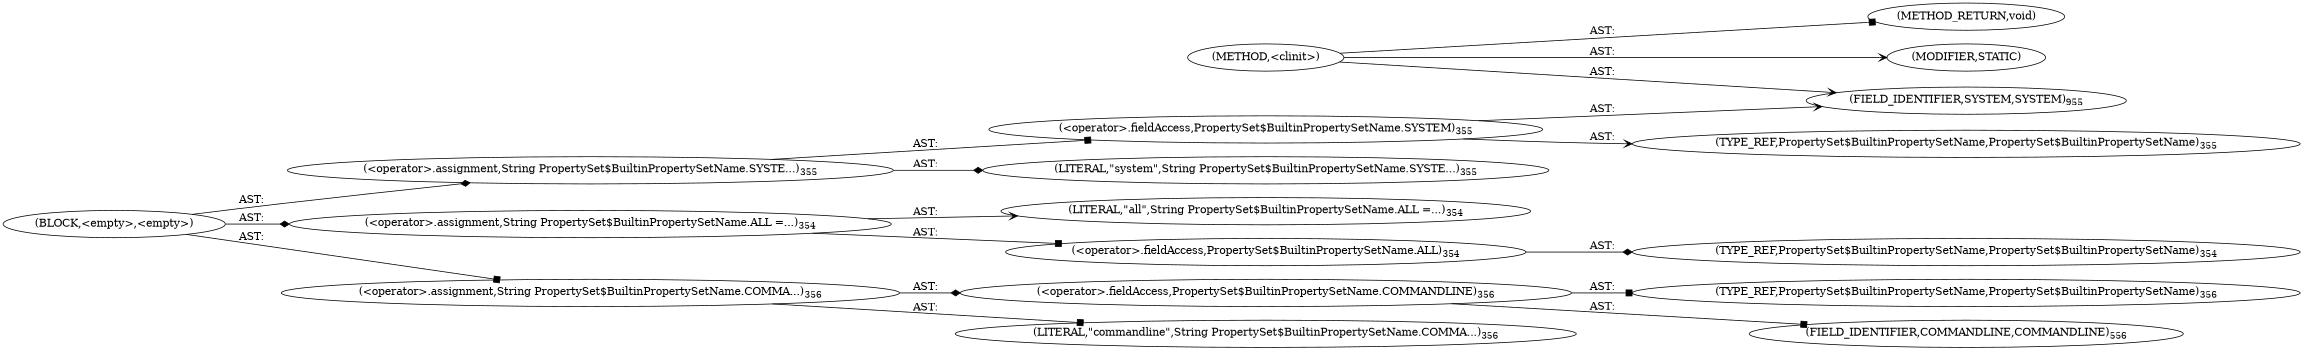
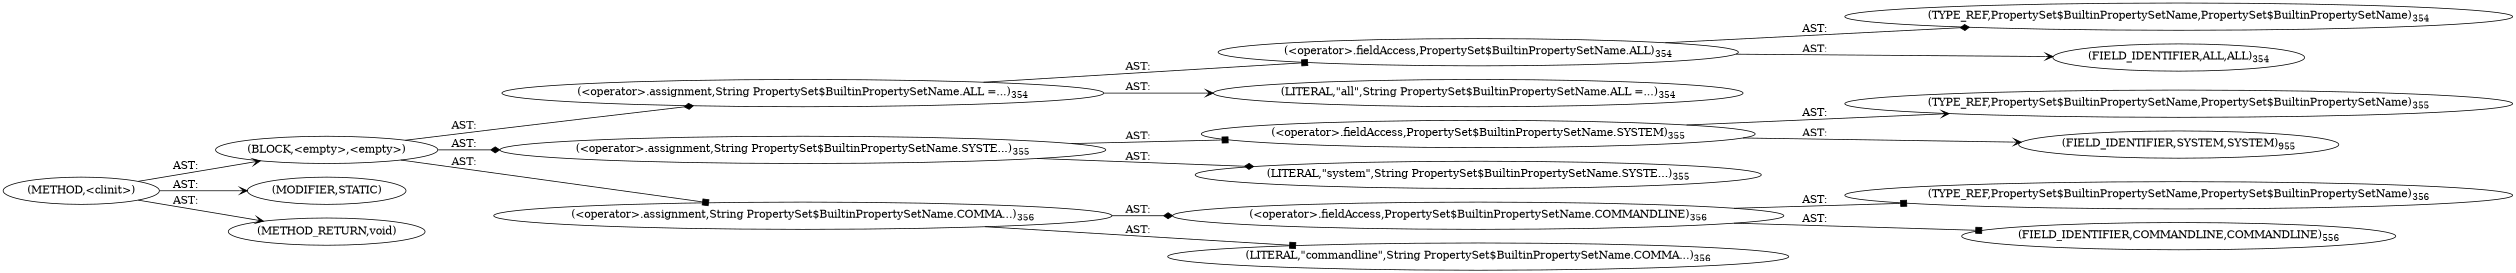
edge "(METHOD,<clinit>)" -> "(METHOD_RETURN,void)": arrowhead box -> vee
node "(FIELD_IDENTIFIER,ALL,ALL)": added
edge "(METHOD,<clinit>)" -> "(FIELD_IDENTIFIER,SYSTEM,SYSTEM)": now "(METHOD,<clinit>)" -> "(BLOCK,<empty>,<empty>)"
